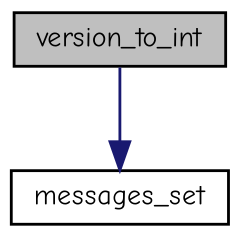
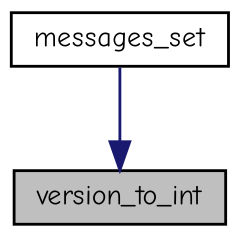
edge "version_to_int" -> "messages_set": reversed
